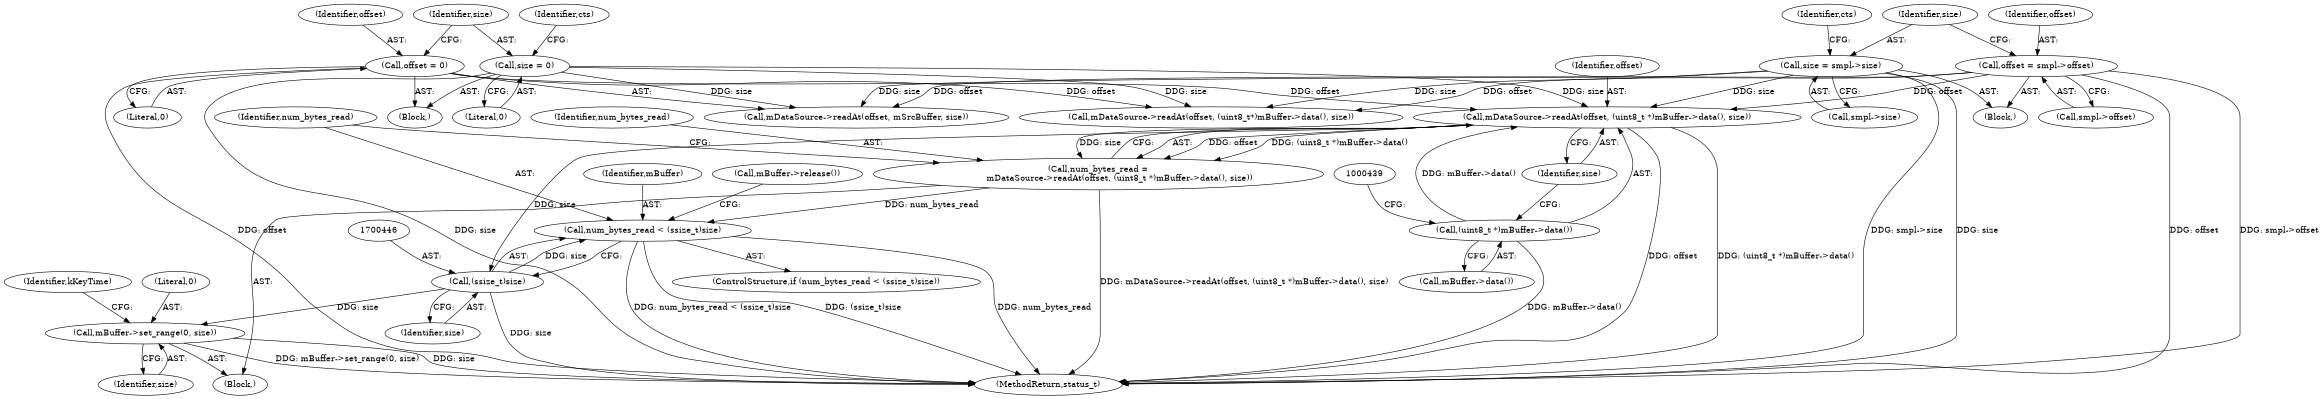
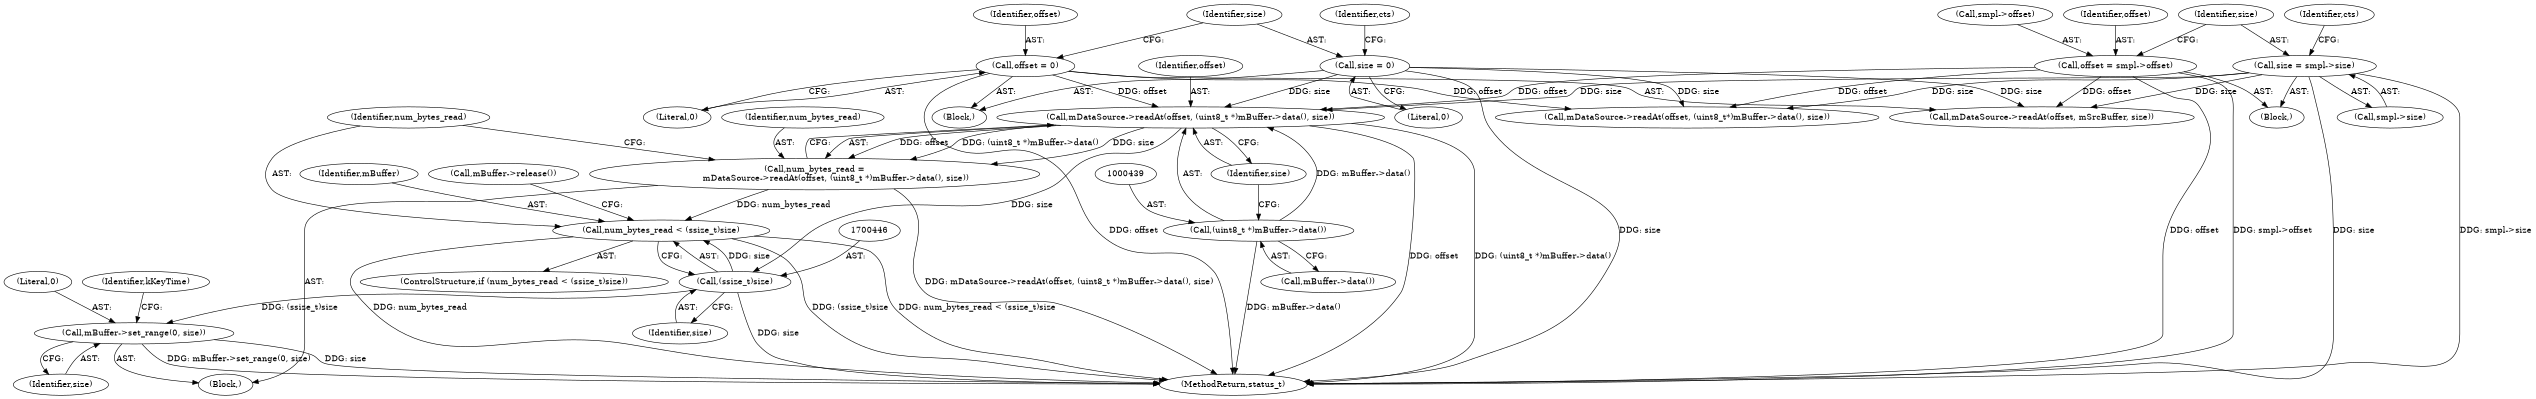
edge "(Call,offset = smpl->offset)" -> "(Call,smpl->offset)": removed, label "CFG:"
edge "(Call,size = smpl->size)" -> "(Call,smpl->size)": label "CFG: " -> "AST: "
edge "1000439" -> "(Call,(uint8_t *)mBuffer->data())": label "CFG: " -> "AST: "
edge "(Call,(ssize_t)size)" -> "(Call,mBuffer->set_range(0, size))": label "DDG: size" -> "DDG: (ssize_t)size"
